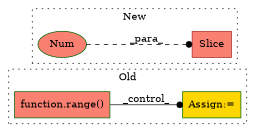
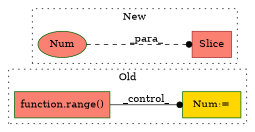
node "Assign:=": label "Assign:=" -> "Num:="
